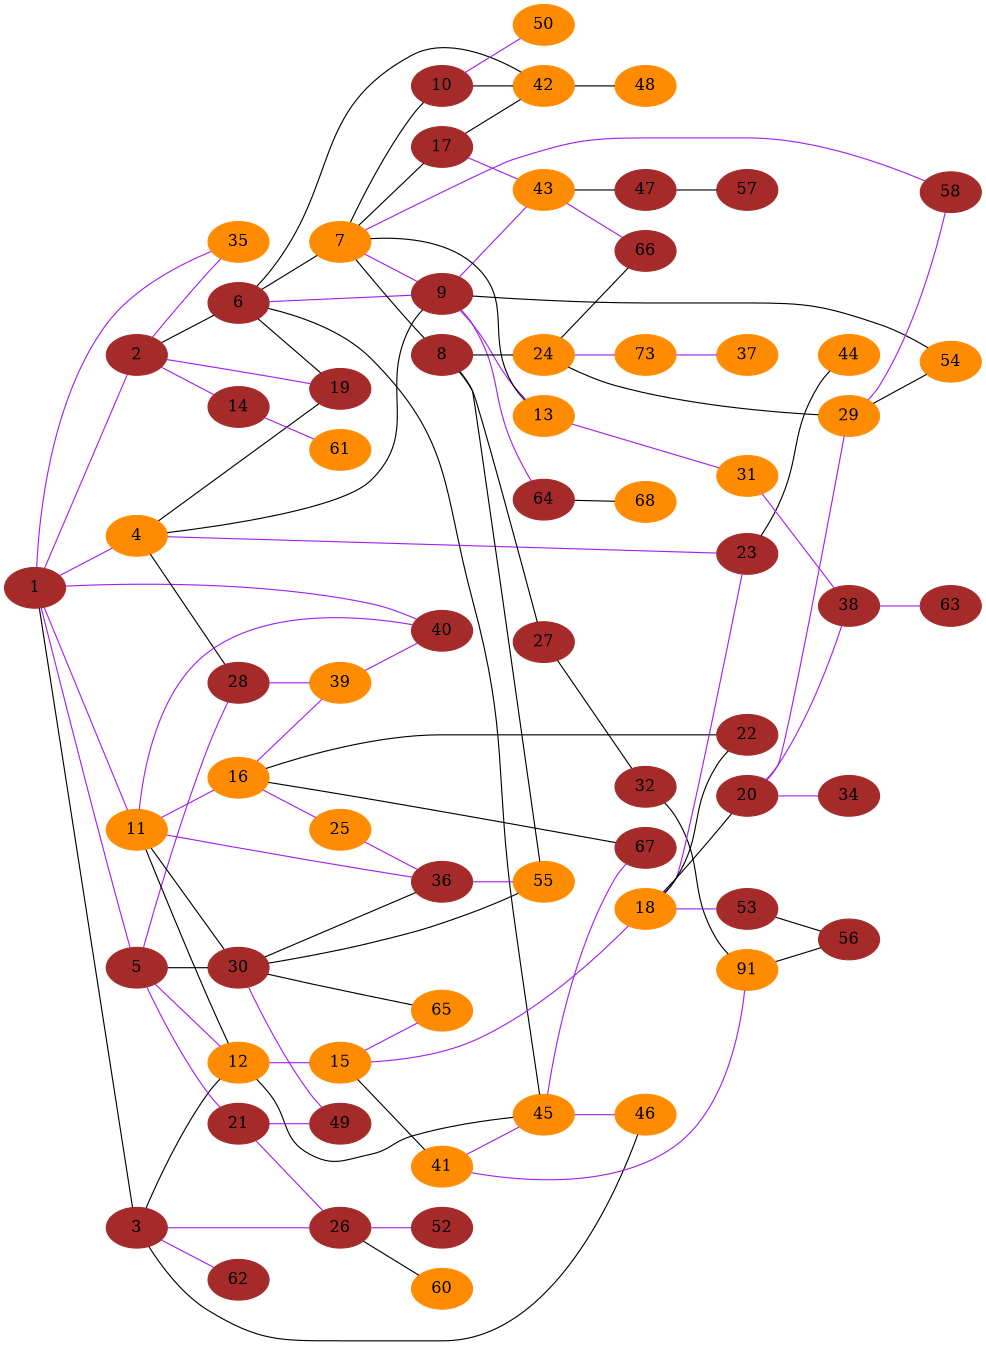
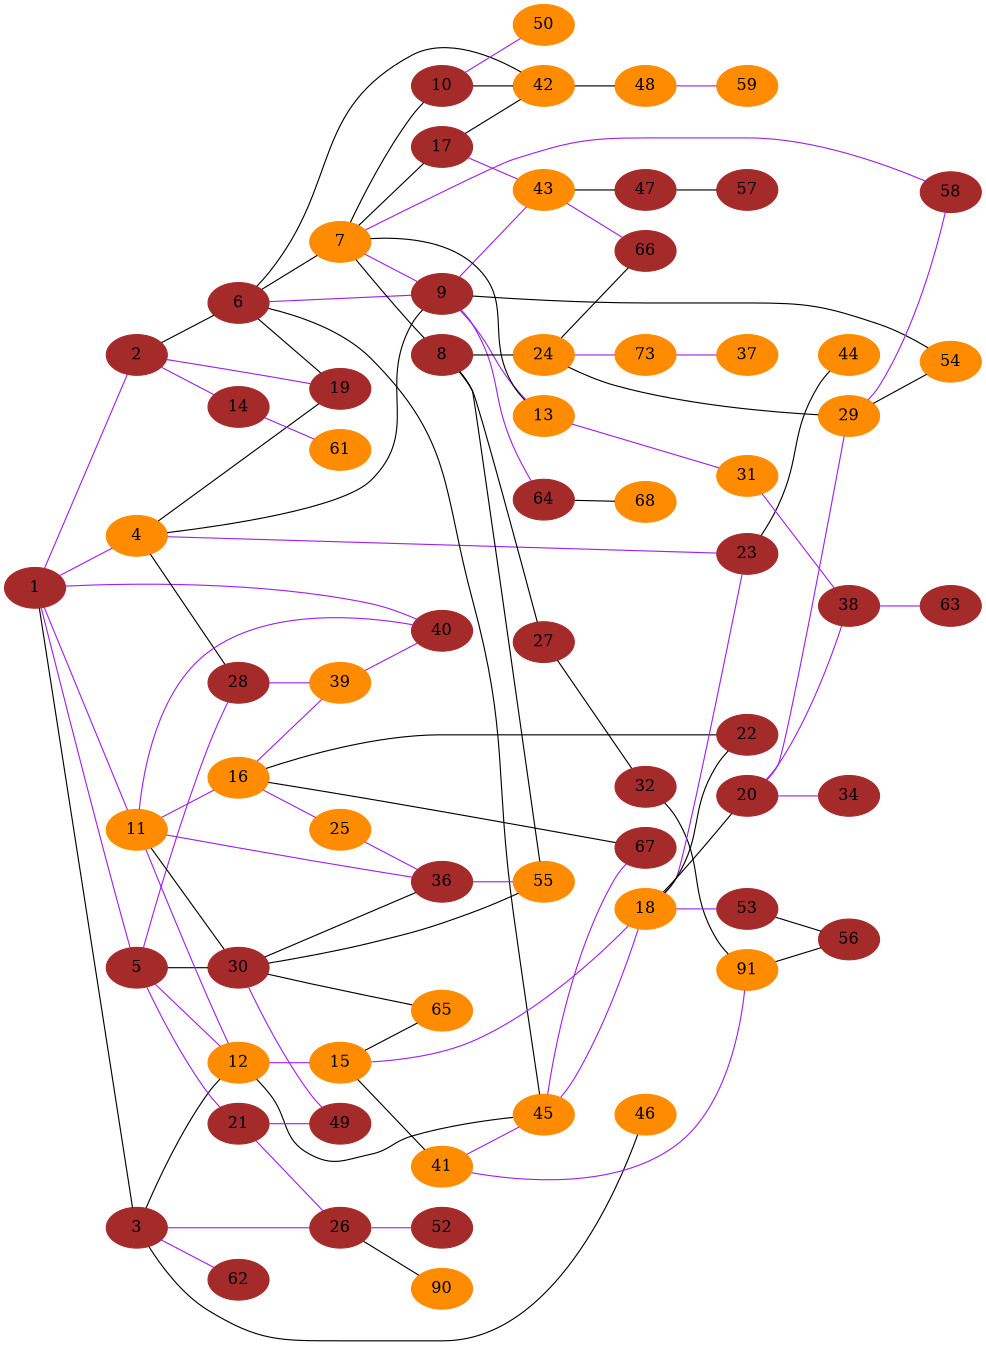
node "59": added
node "35": removed
edge "11" -- "12": color black -> purple
edge "65" -- "15": color purple -> black
edge "45" -- "46": now "45" -- "18"
node "60": label "60" -> "90"
